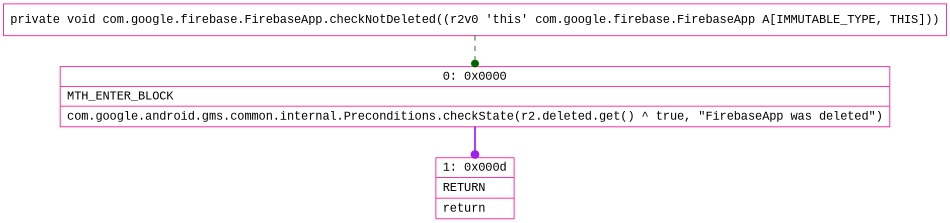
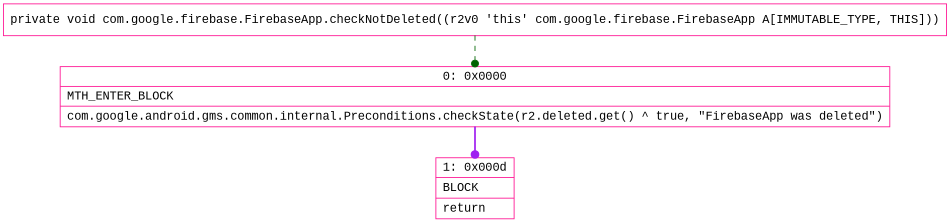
node "1: 0x000d": text "RETURN" -> "BLOCK"
